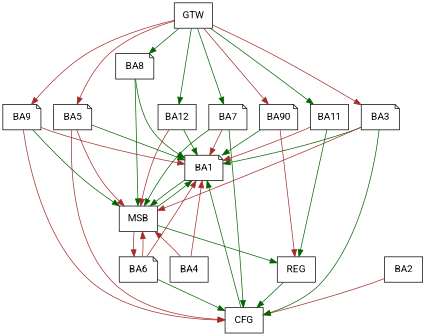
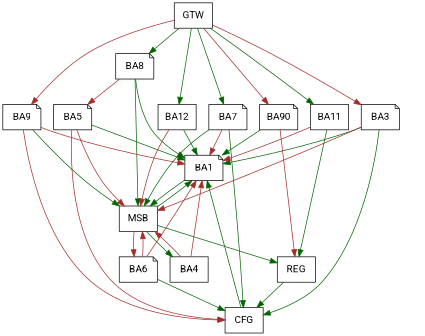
edge "GTW" -> "BA5": now "BA8" -> "BA5"
edge "MSB" -> "BA4": added
node "BA2": removed
